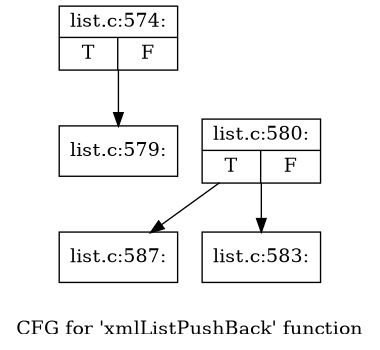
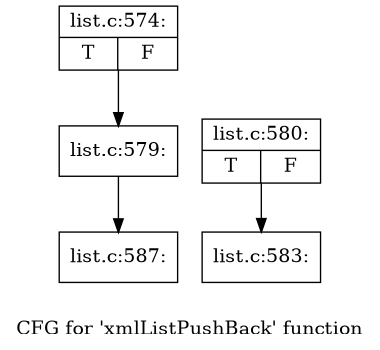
edge "list.c:580:" -> "list.c:587:": now "list.c:579:" -> "list.c:587:"
